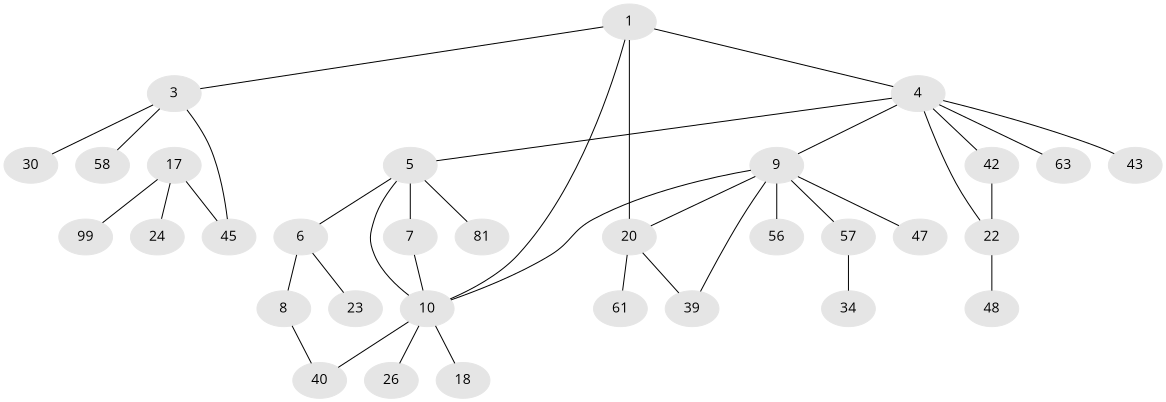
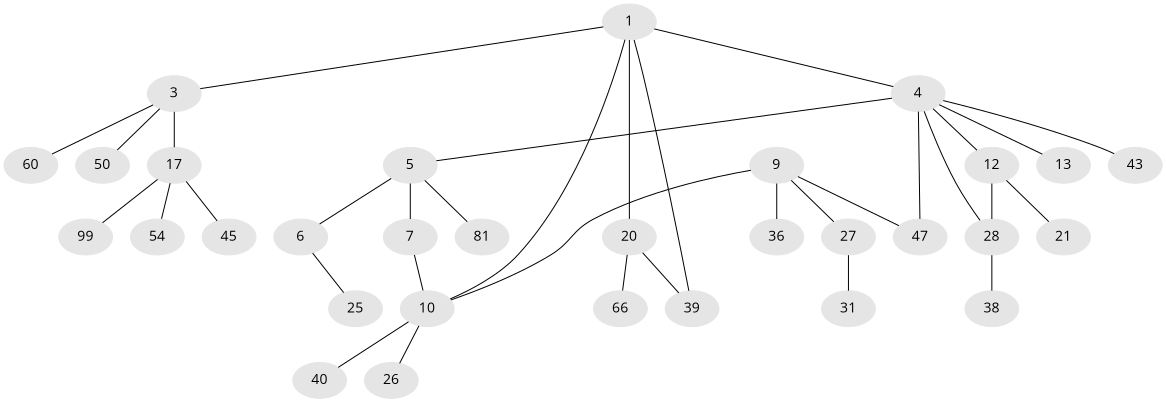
edge "4" -- "9": now "4" -- "47"
edge "3" -- "45": now "3" -- "17"
node "30": label "30" -> "60"
node "58": label "58" -> "50"
node "42": label "42" -> "12"
node "63": label "63" -> "13"
edge "9" -- "20": removed
edge "9" -- "39": now "1" -- "39"
node "24": label "24" -> "54"
node "56": label "56" -> "36"
node "57": label "57" -> "27"
node "22": label "22" -> "28"
node "21": added
edge "5" -- "10": removed
node "8": removed
node "23": label "23" -> "25"
node "61": label "61" -> "66"
node "34": label "34" -> "31"
node "48": label "48" -> "38"
node "18": removed
